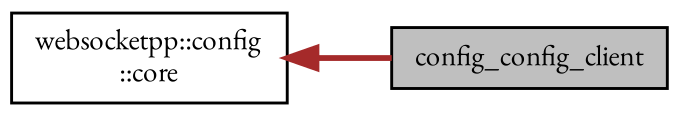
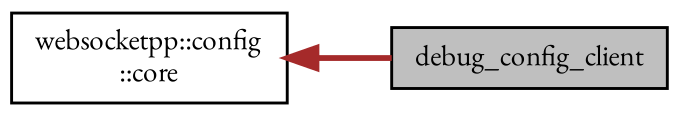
node "config_config_client": label "config_config_client" -> "debug_config_client"
